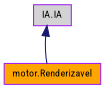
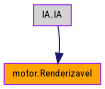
edge "motor.Renderizavel" -> "IA.IA": reversed
